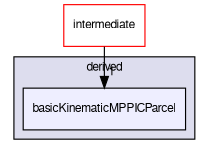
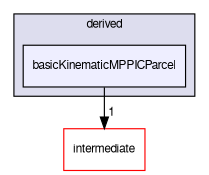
edge "intermediate" -> "basicKinematicMPPICParcel": reversed
